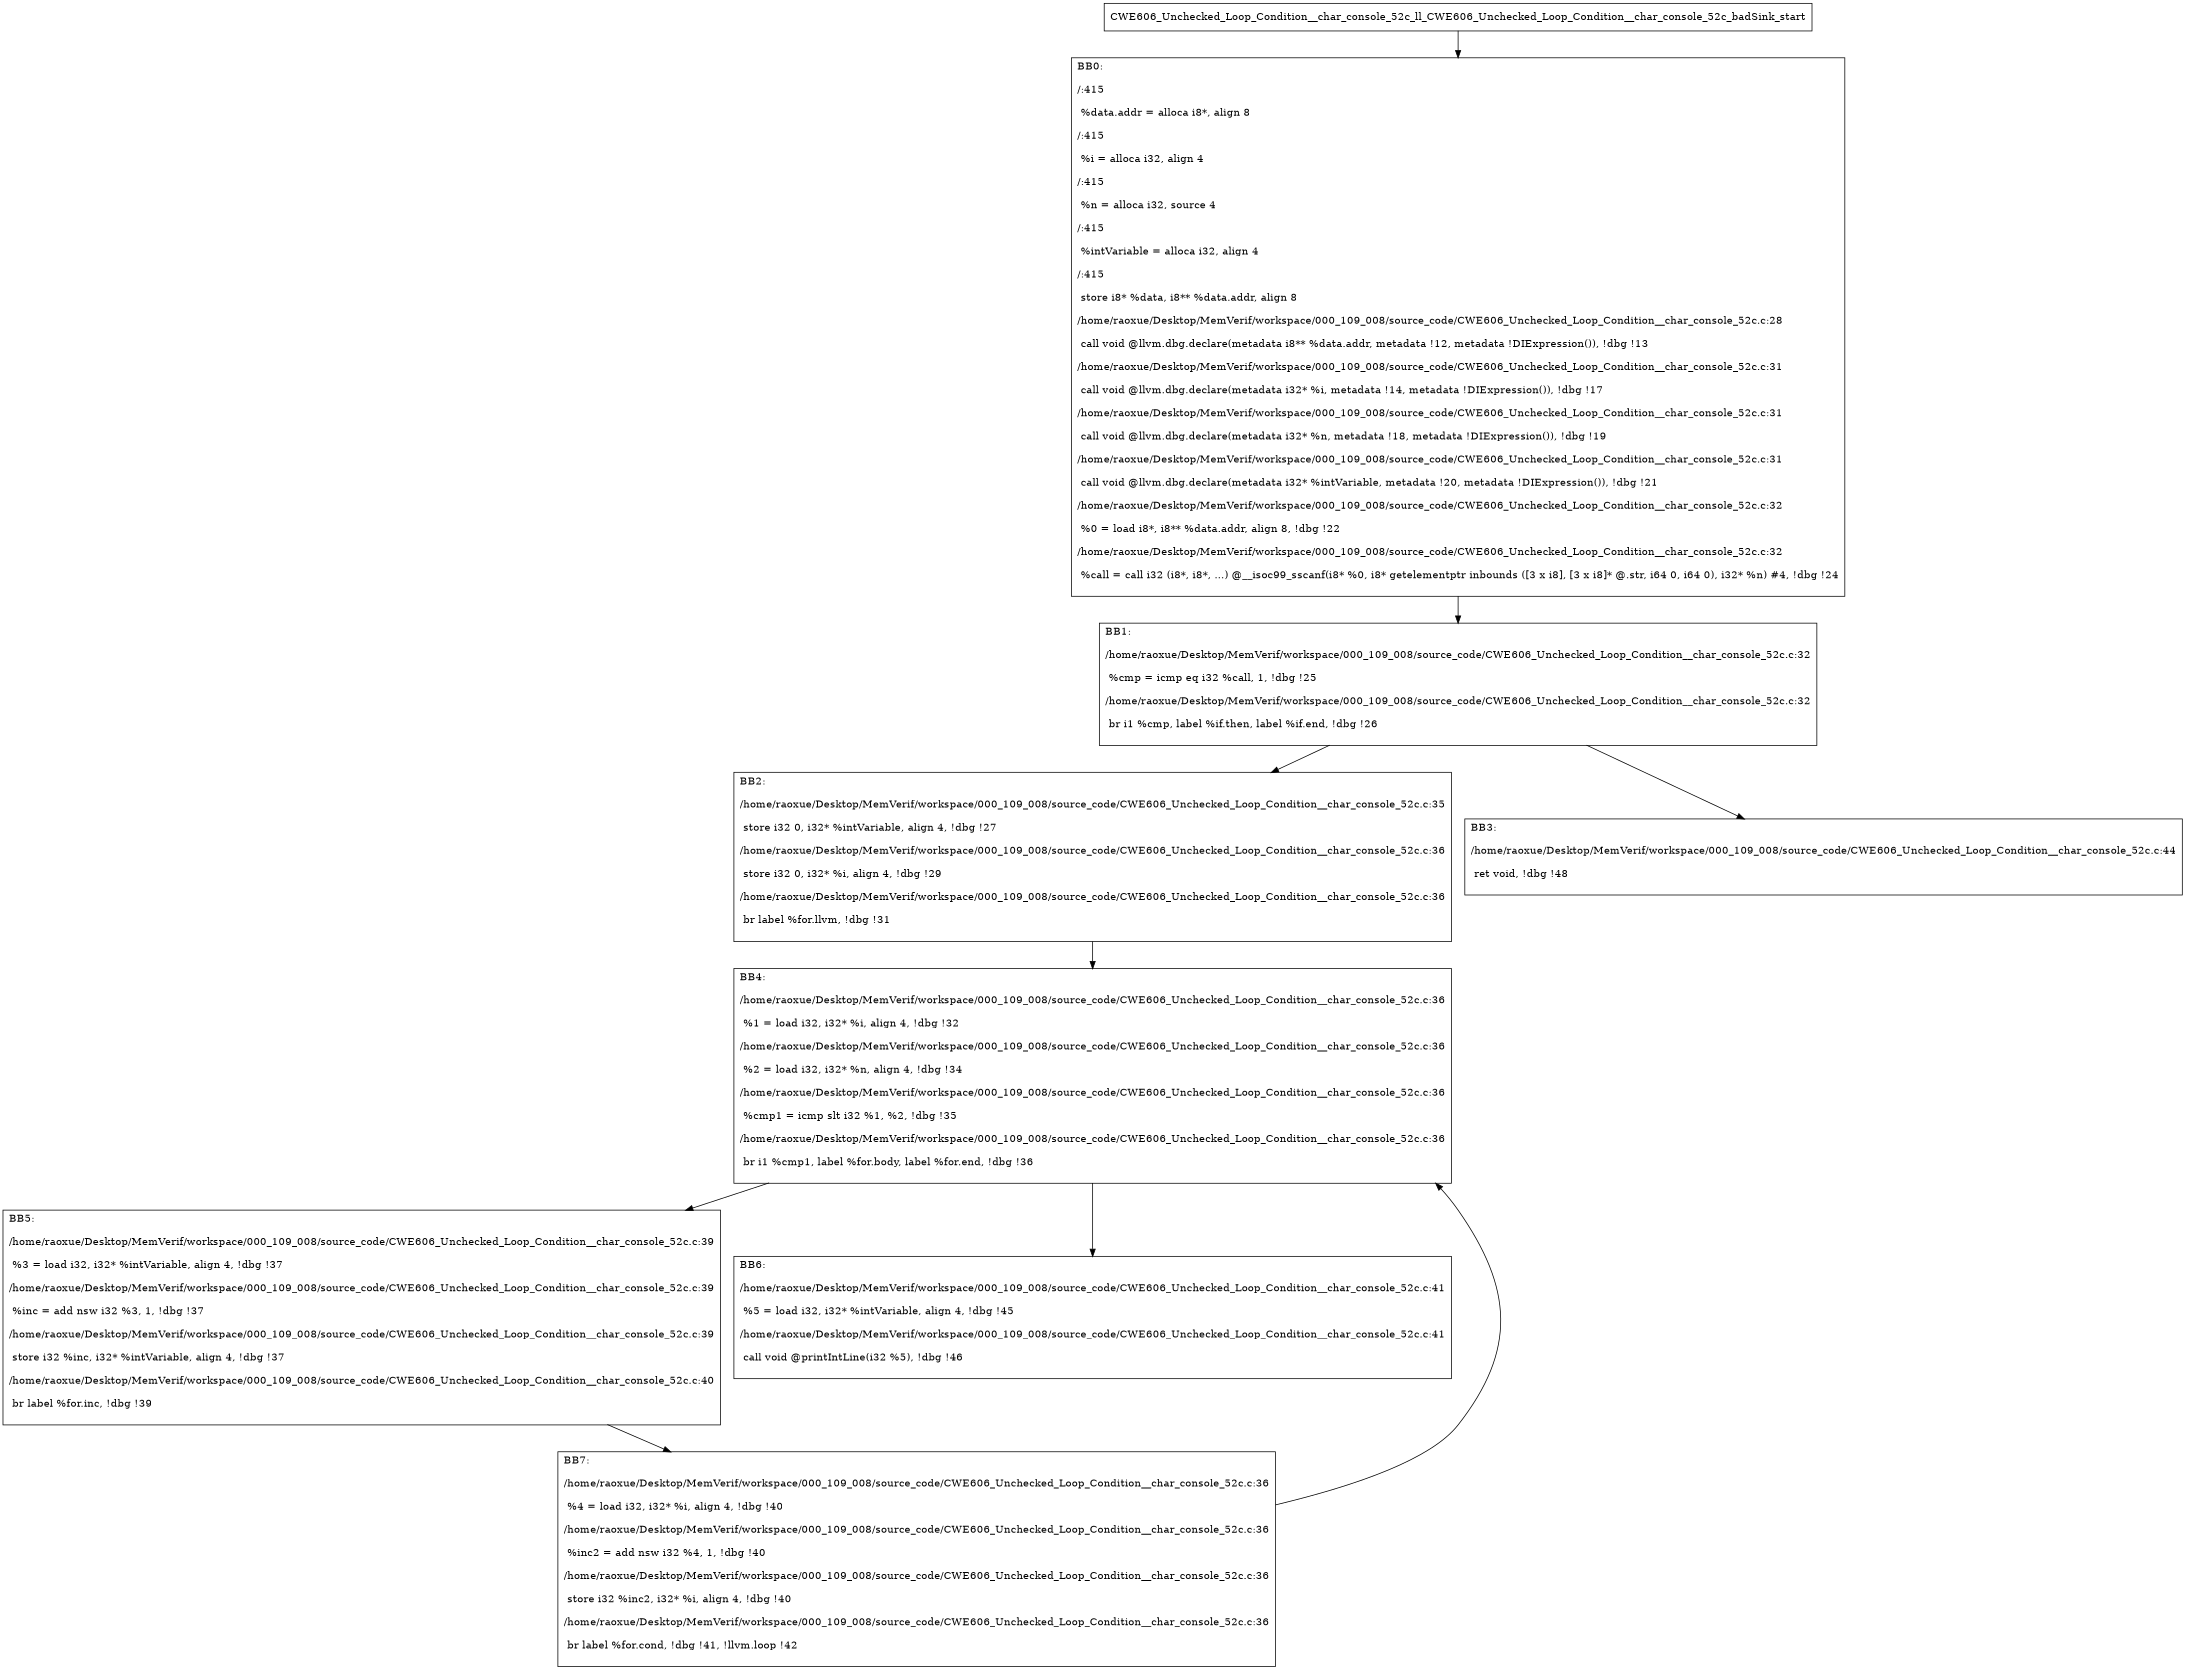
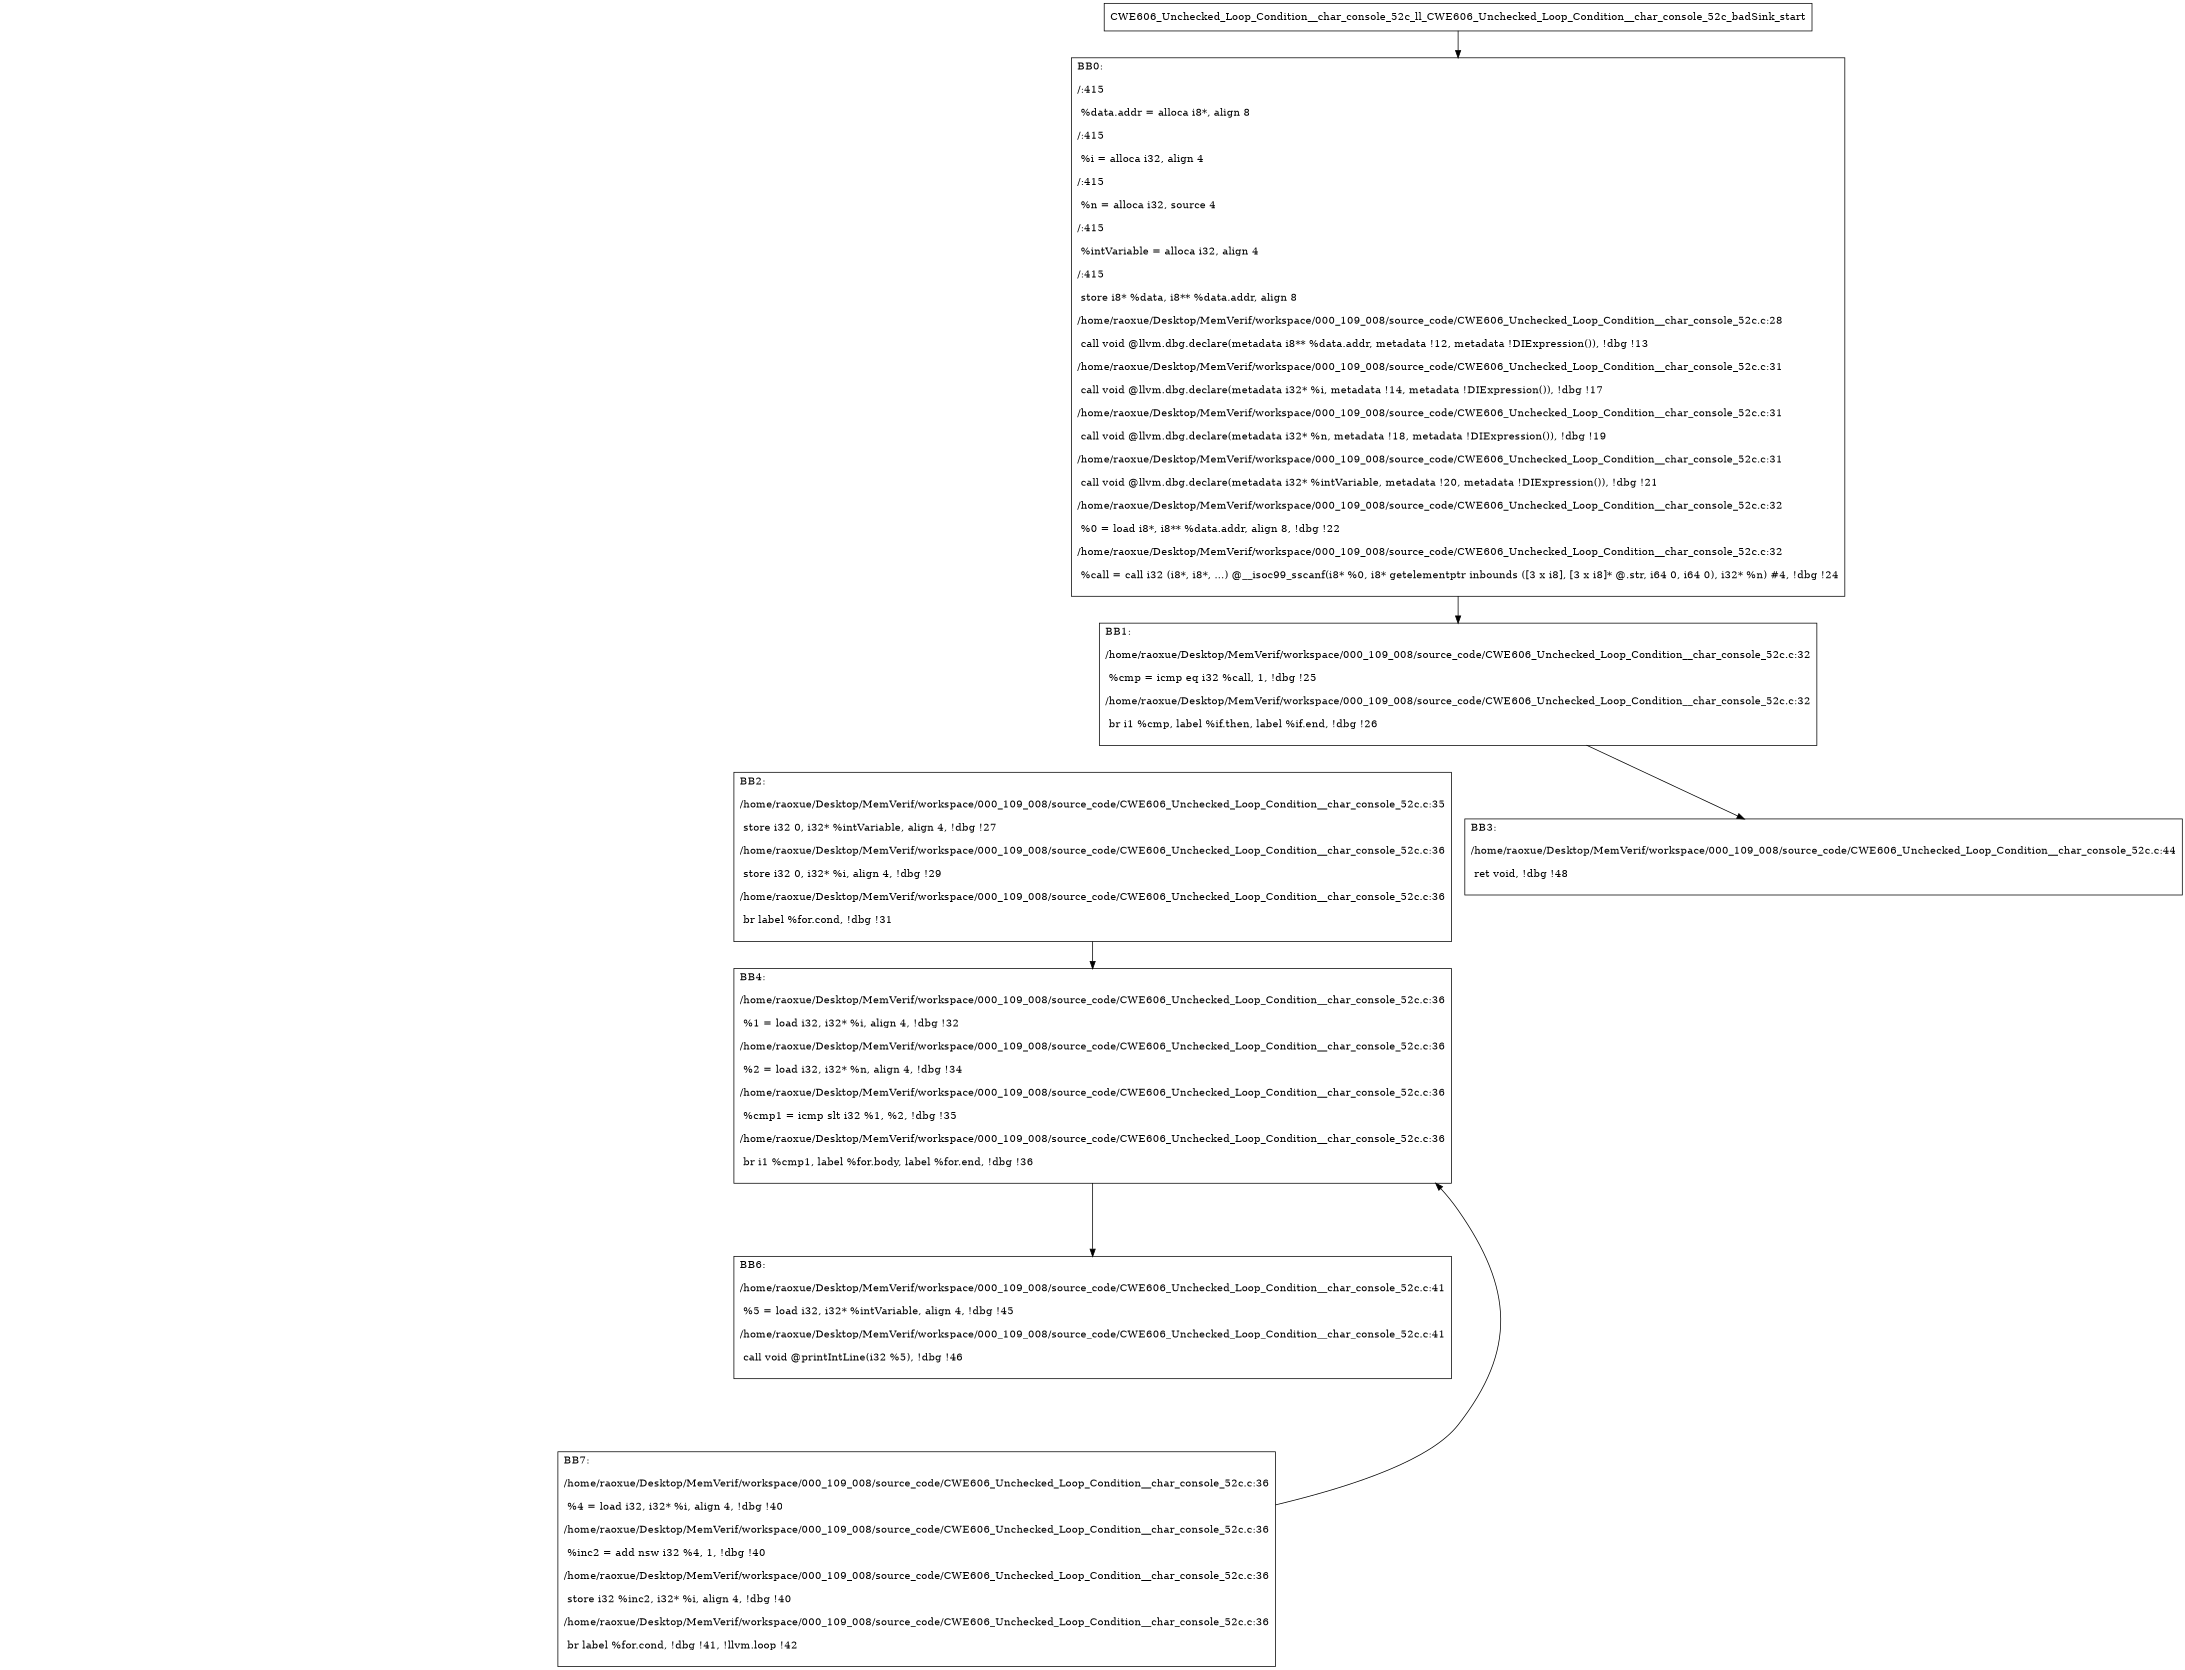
edge "BB1:" -> "BB2:": removed
node "BB2:": text "br label %for.llvm, !dbg !31" -> "br label %for.cond, !dbg !31"
node "BB5:": removed
